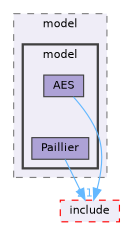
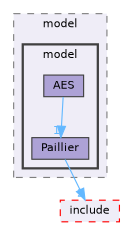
edge "AES" -> "include": now "AES" -> "Paillier"
